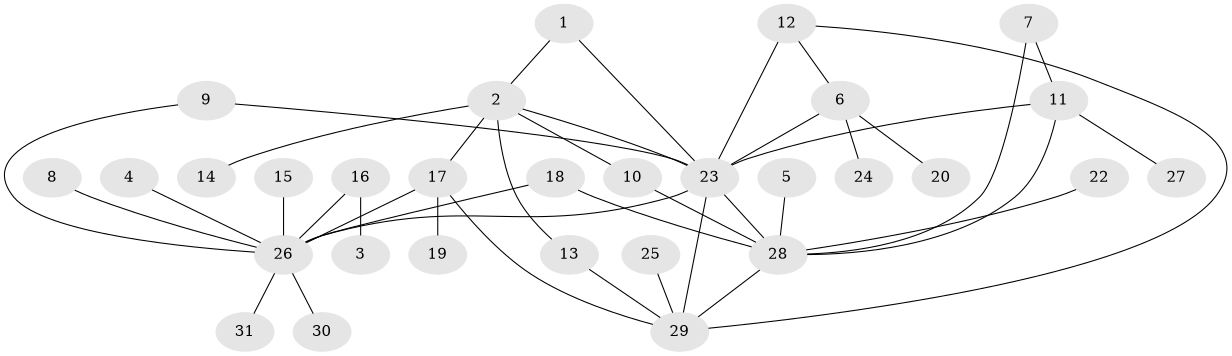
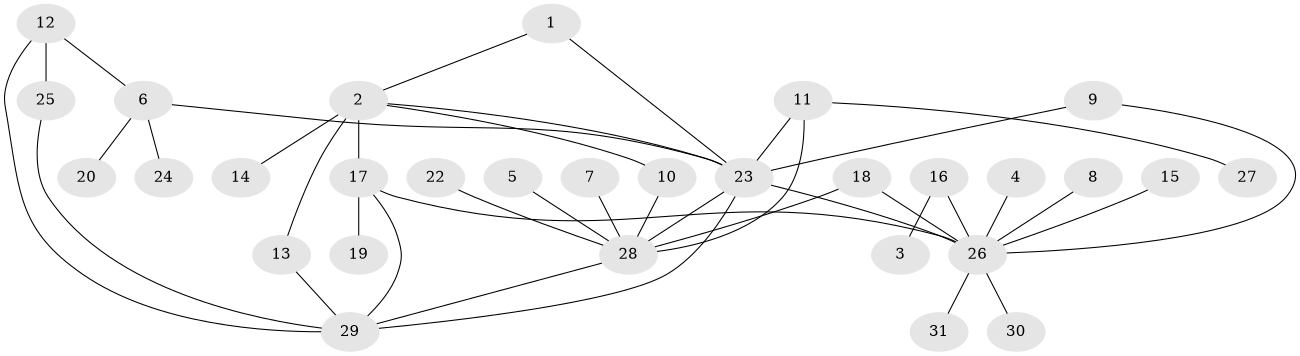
edge "7" -- "11": removed
edge "12" -- "23": now "12" -- "25"
